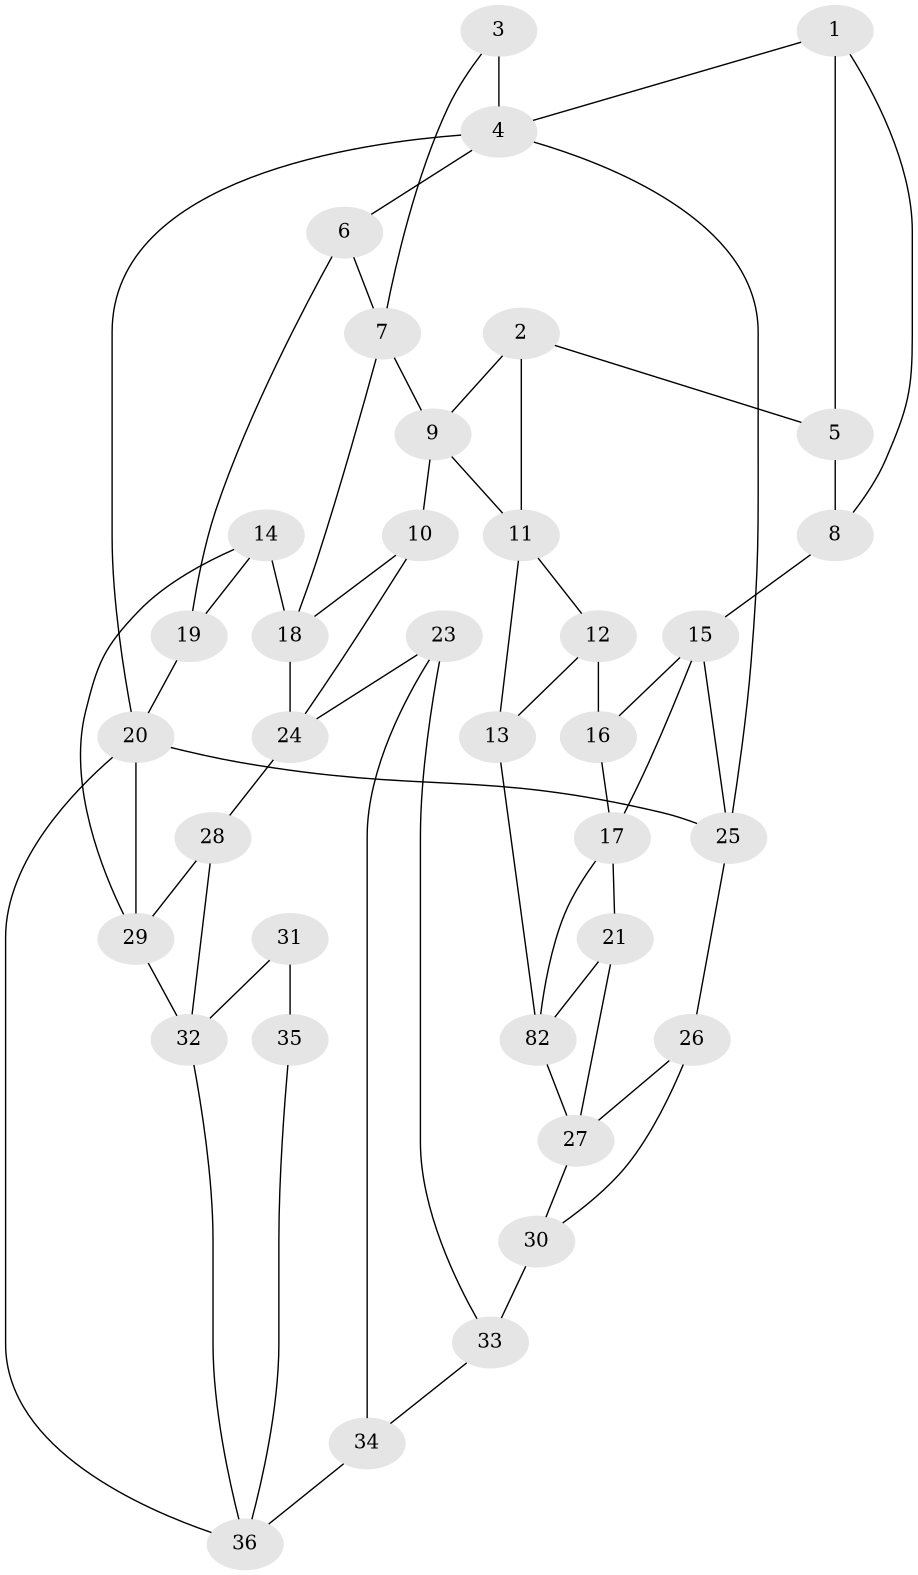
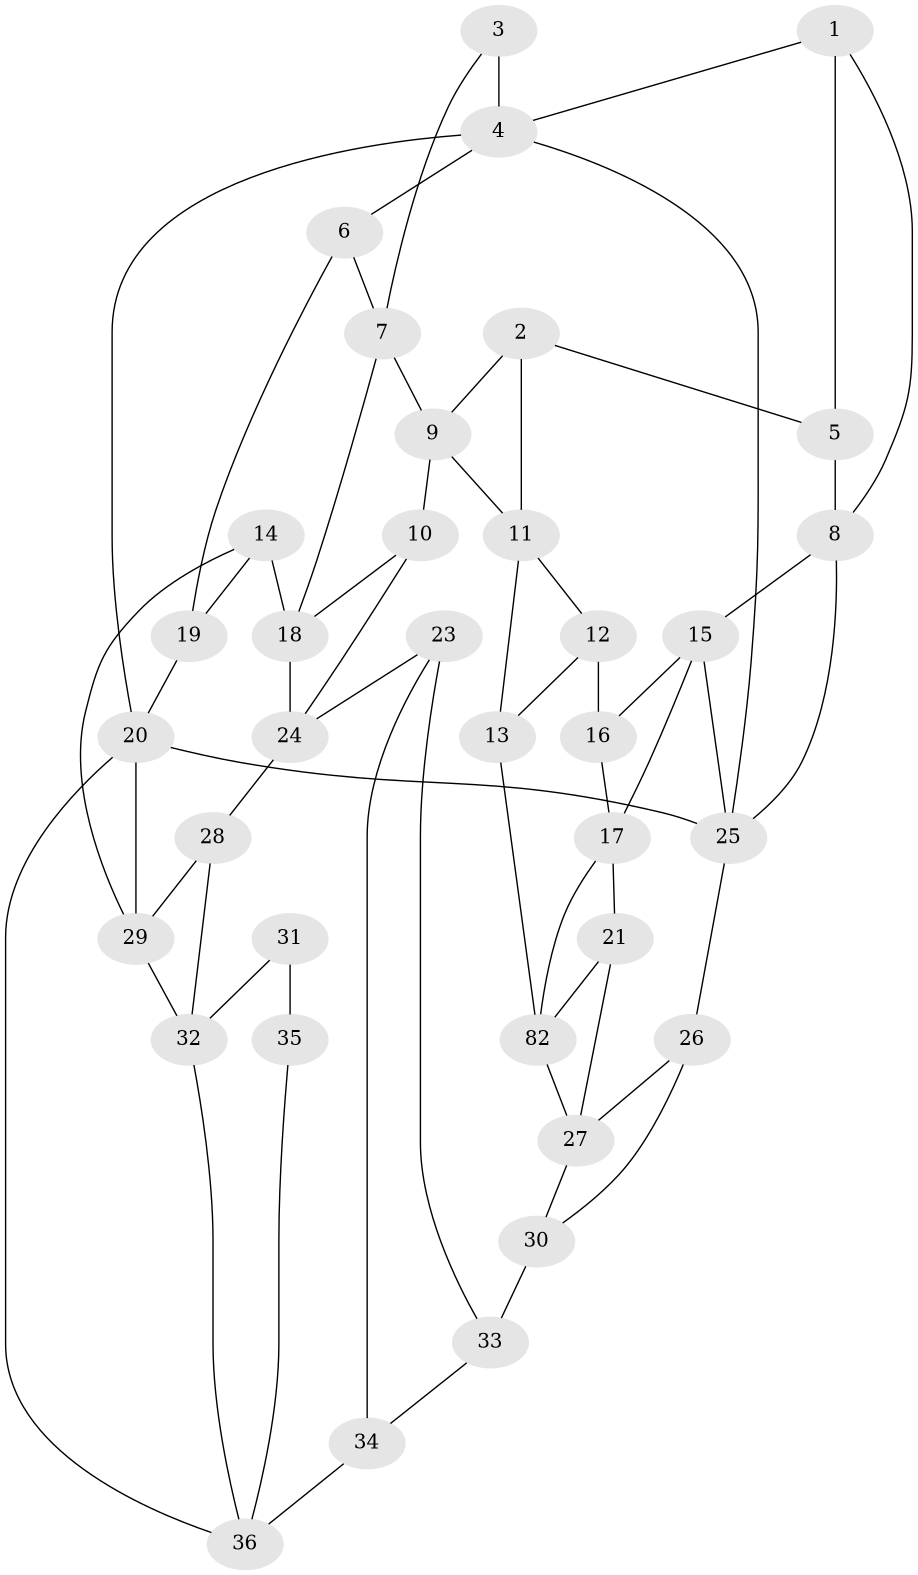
edge "8" -- "25": added
